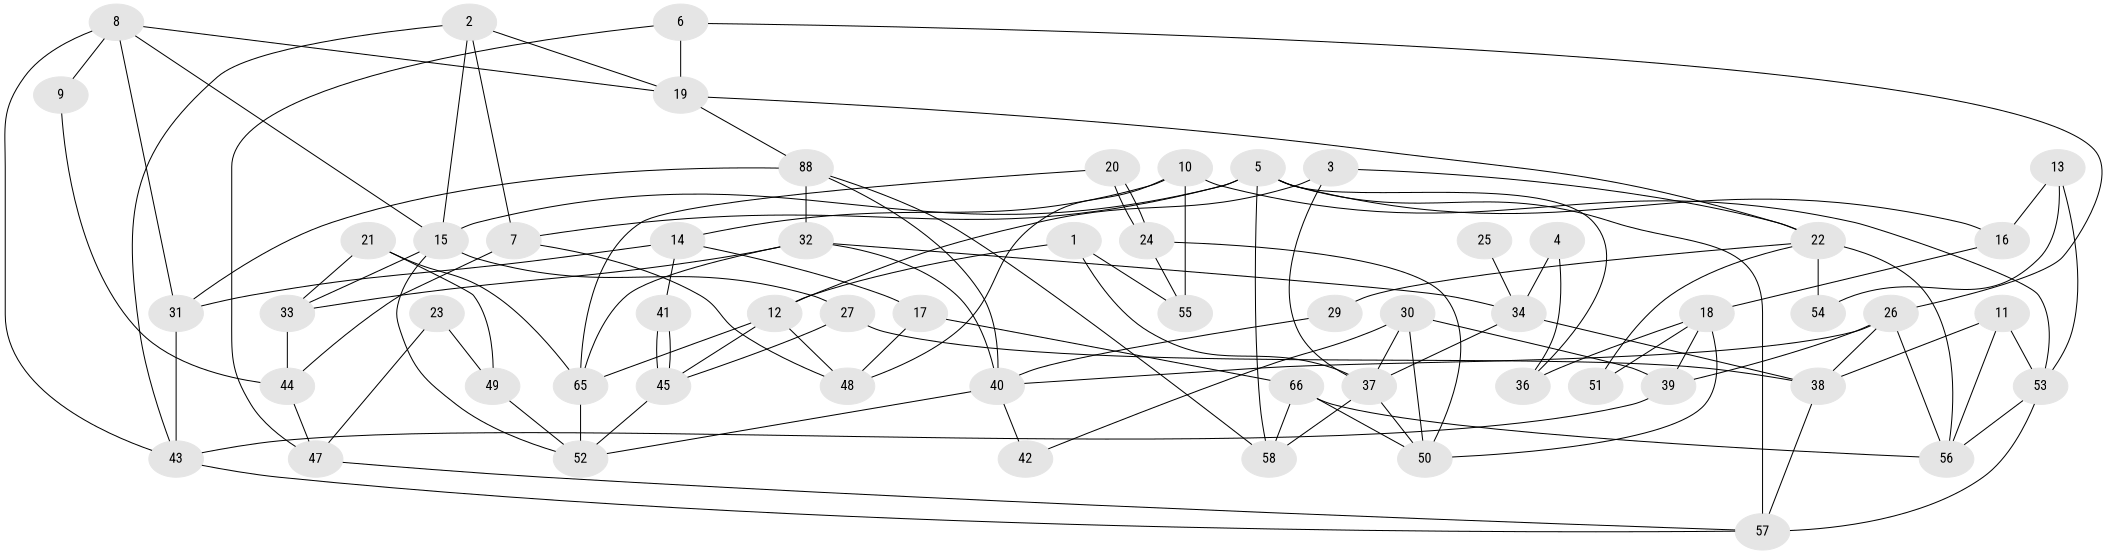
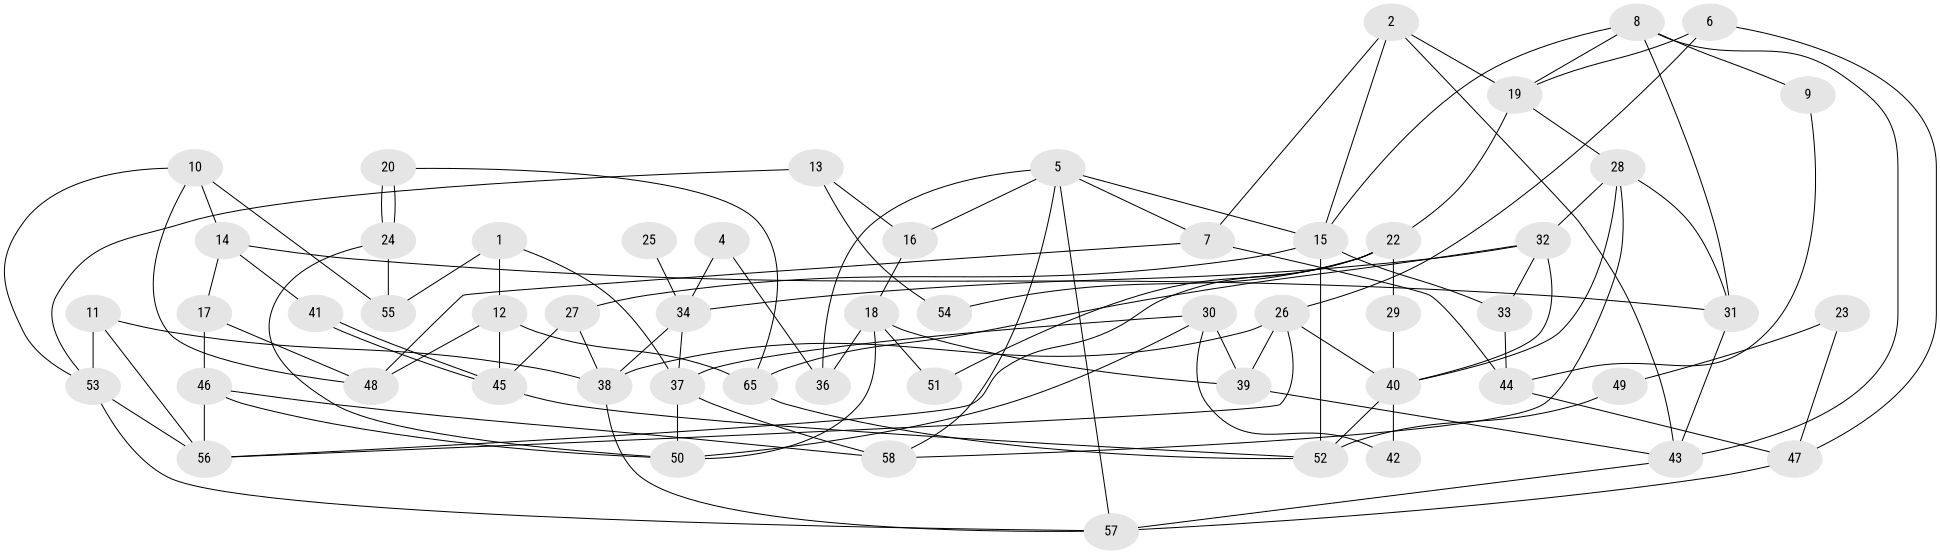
node "88": label "88" -> "28"
node "3": removed
node "21": removed
node "66": label "66" -> "46"
